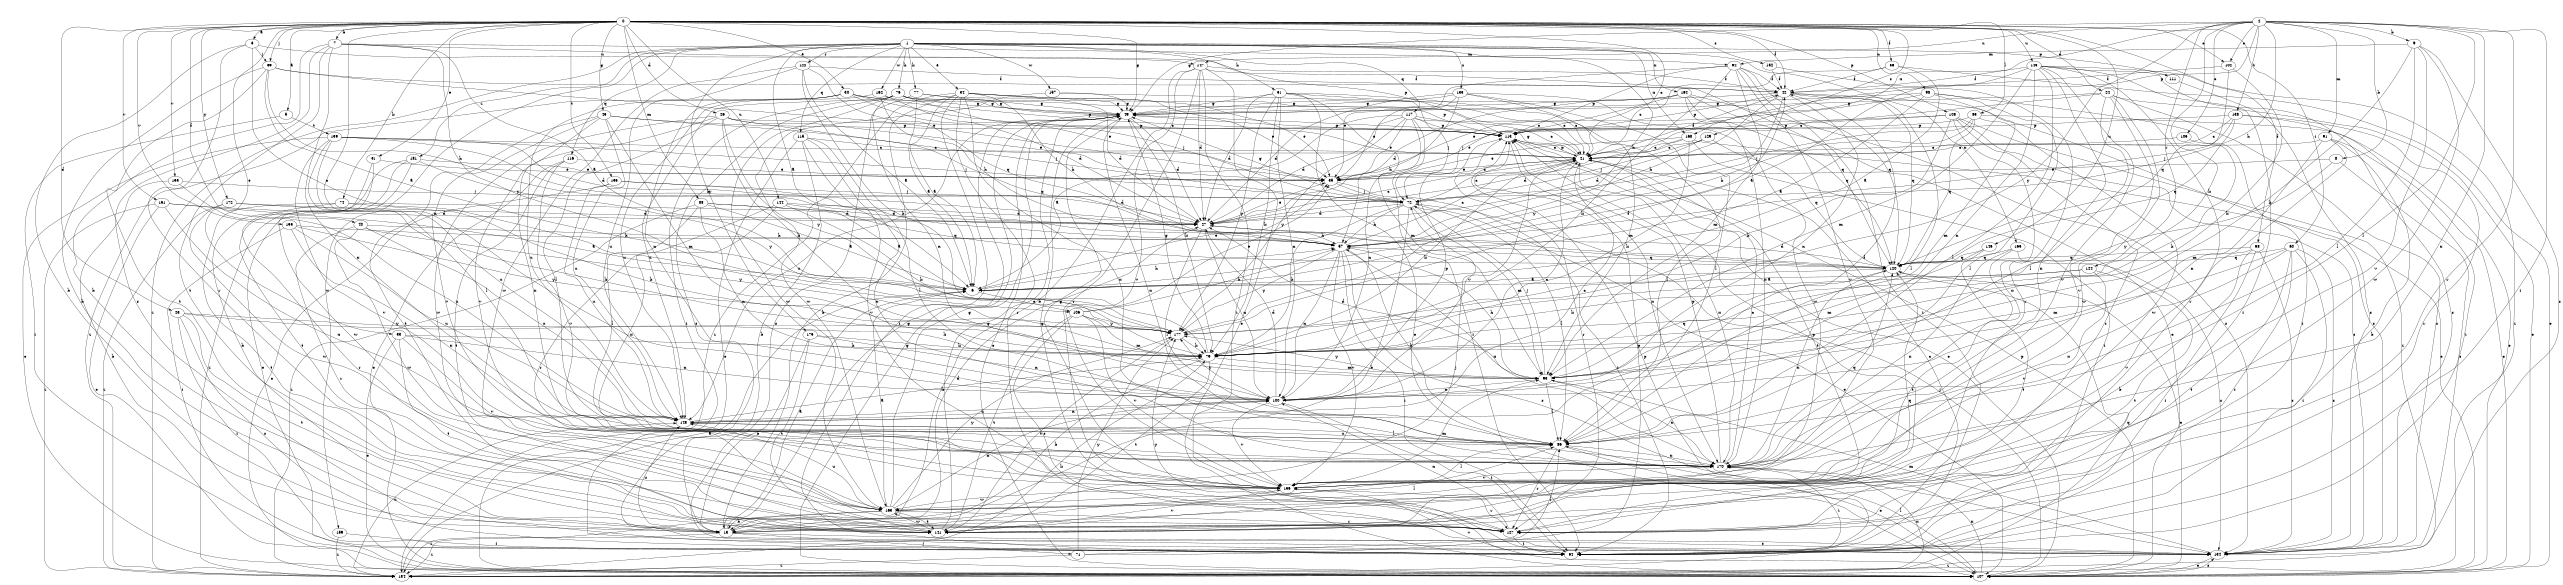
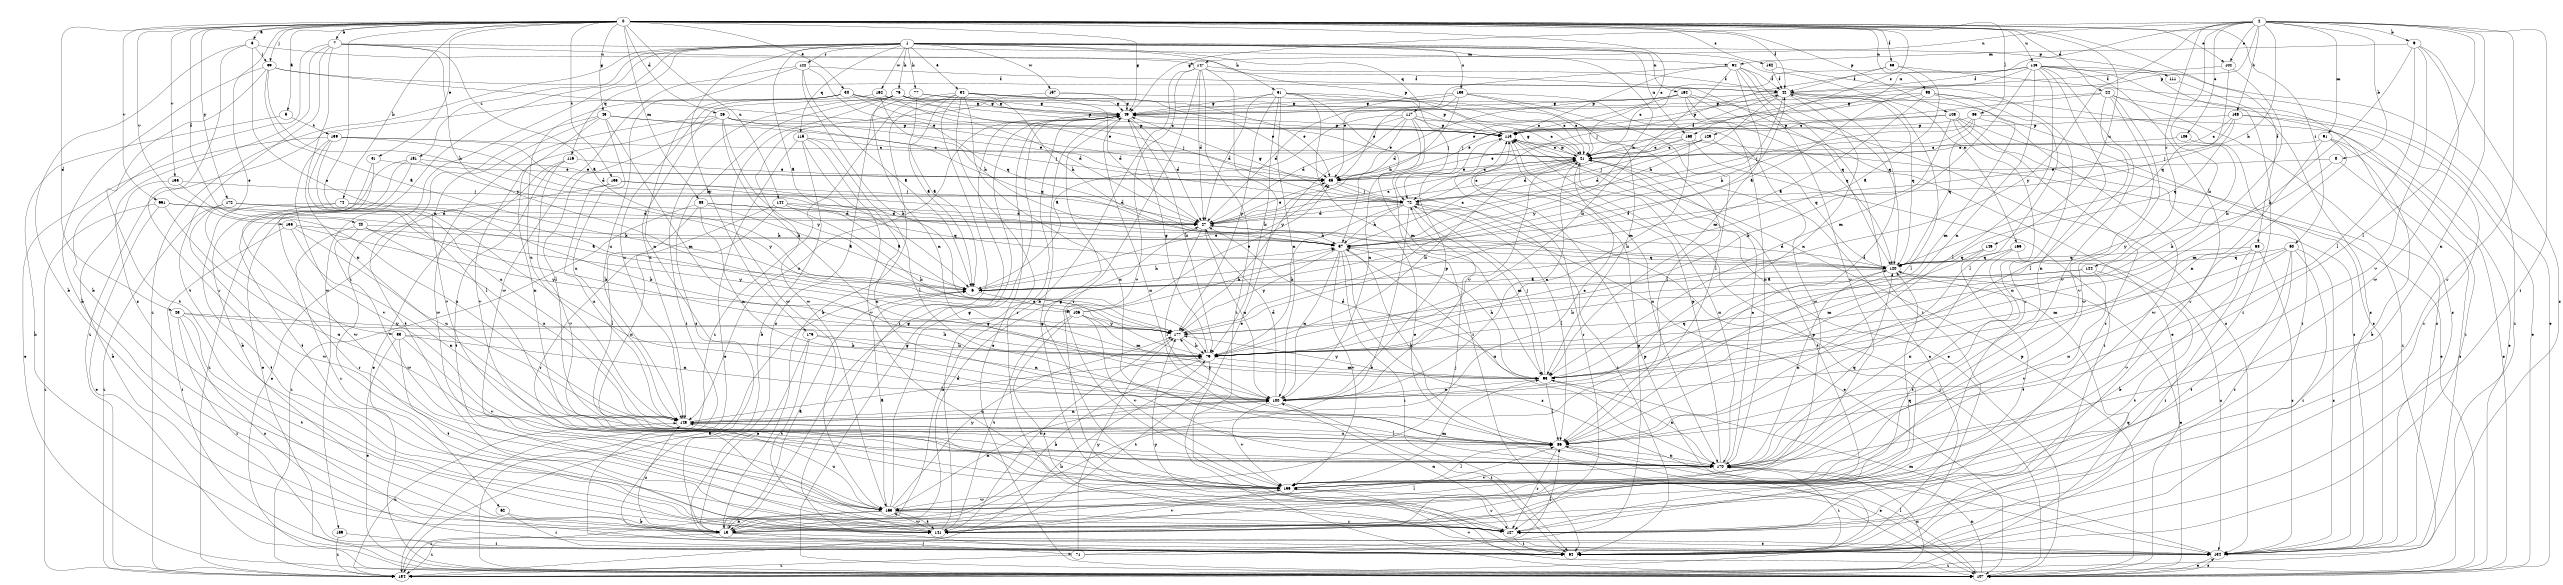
edge "139" -> "72": now "143" -> "72"
node "151": label "151" -> "651"
edge "5" -> "64": label "i" -> "k"
node "62": added
